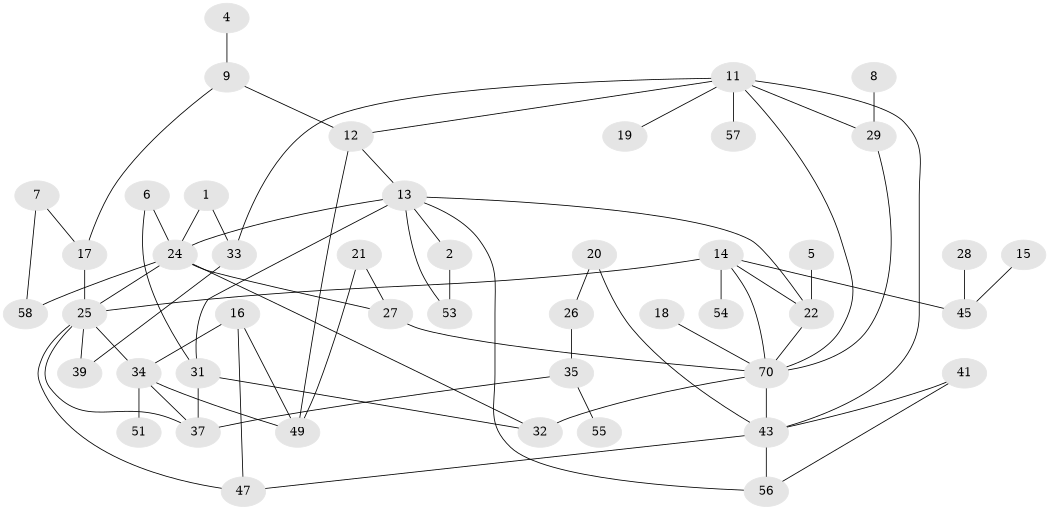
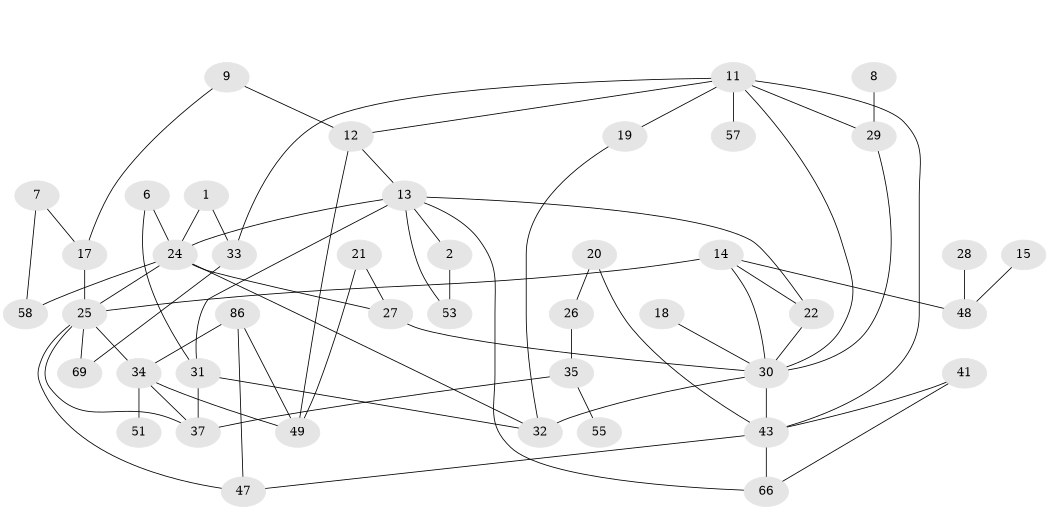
node "4": removed
node "5": removed
edge "19" -- "32": added
node "16": label "16" -> "86"
node "54": removed
node "45": label "45" -> "48"
node "39": label "39" -> "69"
node "70": label "70" -> "30"
node "56": label "56" -> "66"
